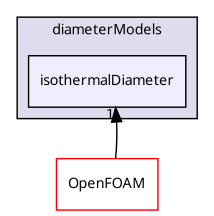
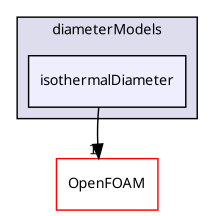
edge "OpenFOAM" -> "isothermalDiameter": reversed
